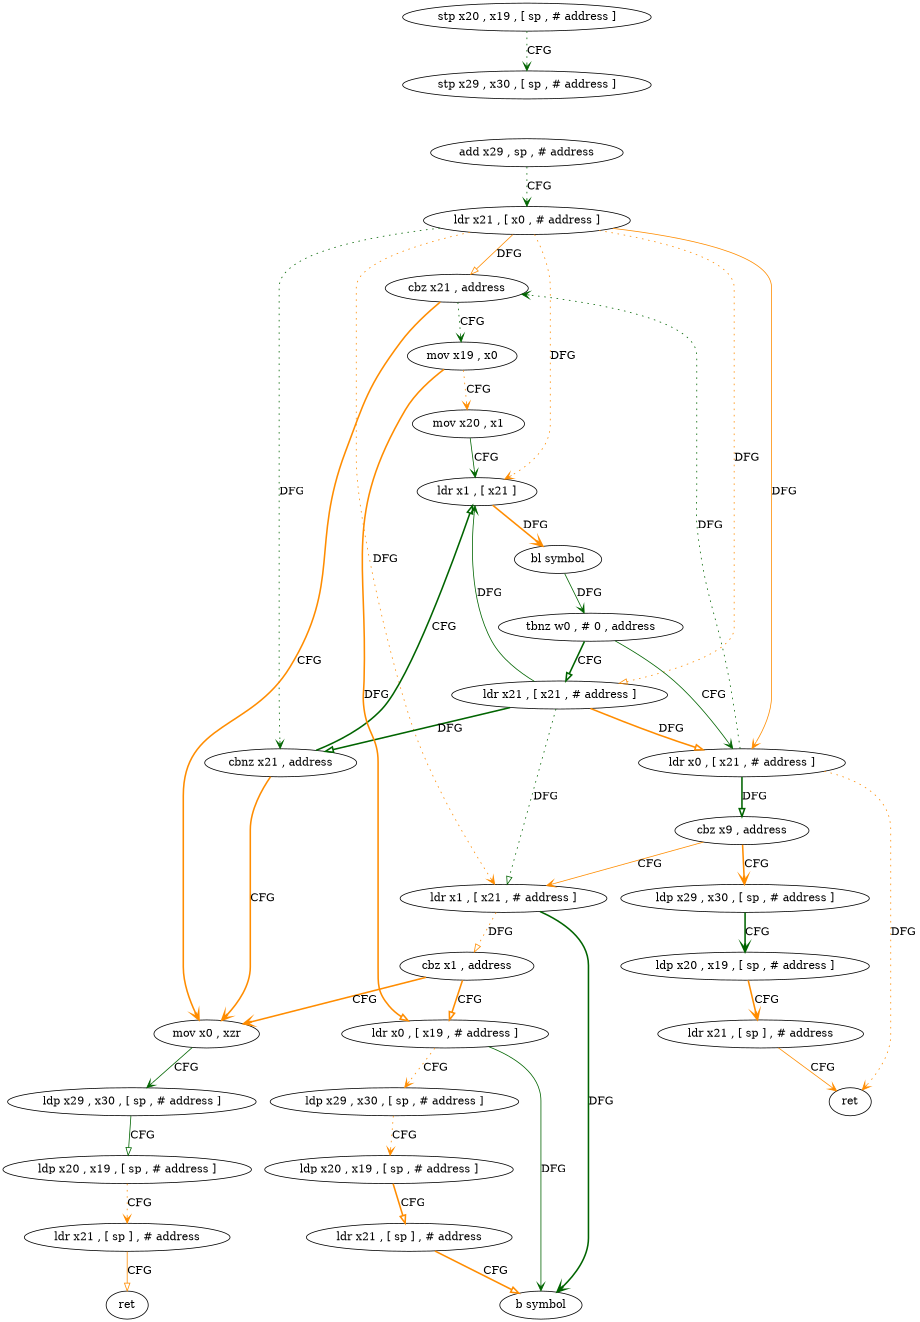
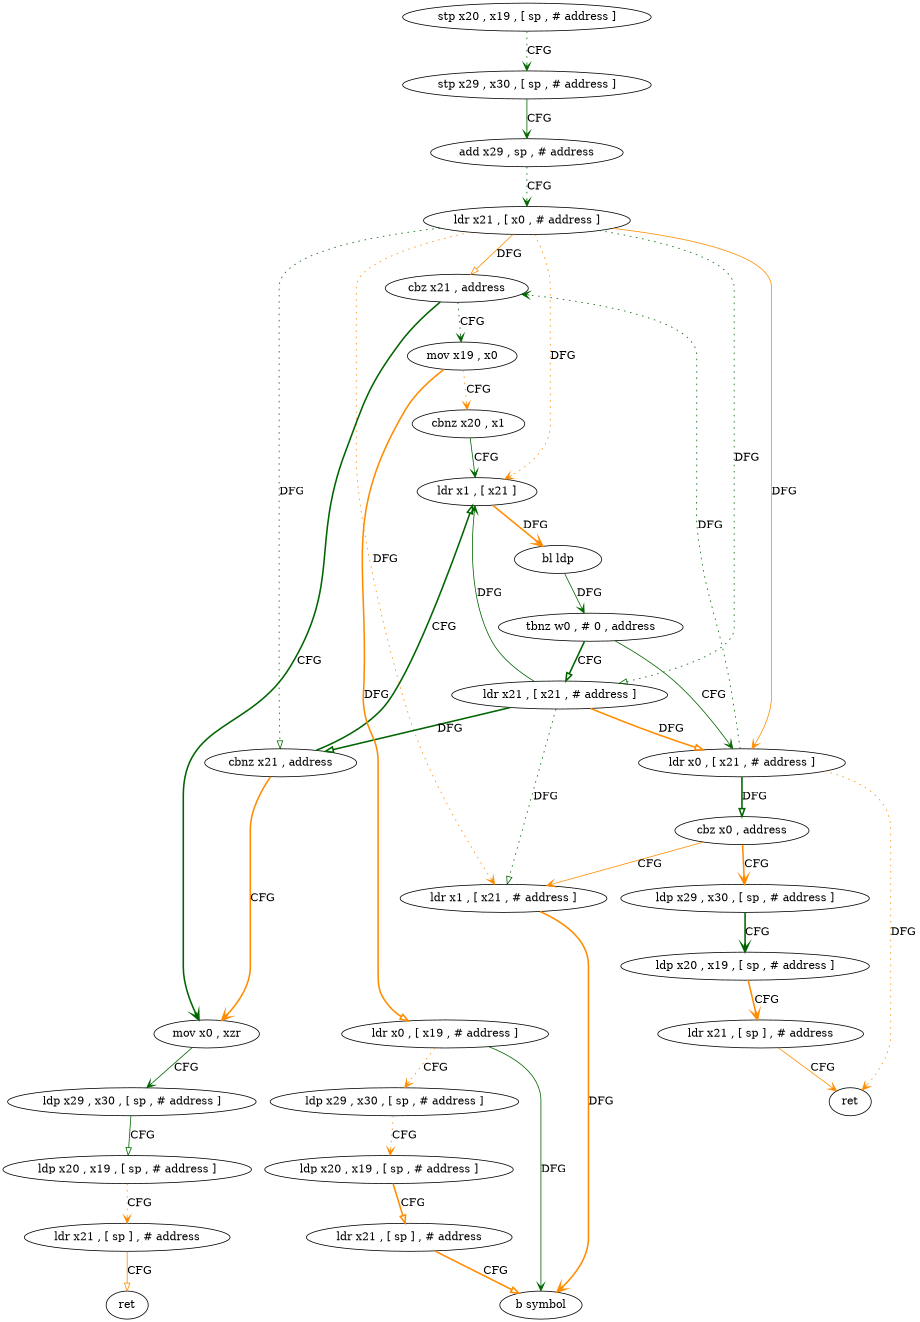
edge "stp x29 , x30 , [ sp , # address ]" -> "add x29 , sp , # address": added, label "CFG"
edge "ldr x21 , [ x0 , # address ]" -> "cbnz x21 , address": arrowhead vee -> onormal
node "mov x20 , x1": label "mov x20 , x1" -> "cbnz x20 , x1"
edge "ldr x21 , [ x0 , # address ]" -> "ldr x21 , [ x21 , # address ]": color darkorange -> darkgreen
node "bl symbol": label "bl symbol" -> "bl ldp"
edge "cbz x21 , address" -> "mov x0 , xzr": color darkorange -> darkgreen
node "cbz x9 , address": label "cbz x9 , address" -> "cbz x0 , address"
node "cbz x1 , address": removed
edge "ldr x1 , [ x21 , # address ]" -> "b symbol": color darkgreen -> darkorange
